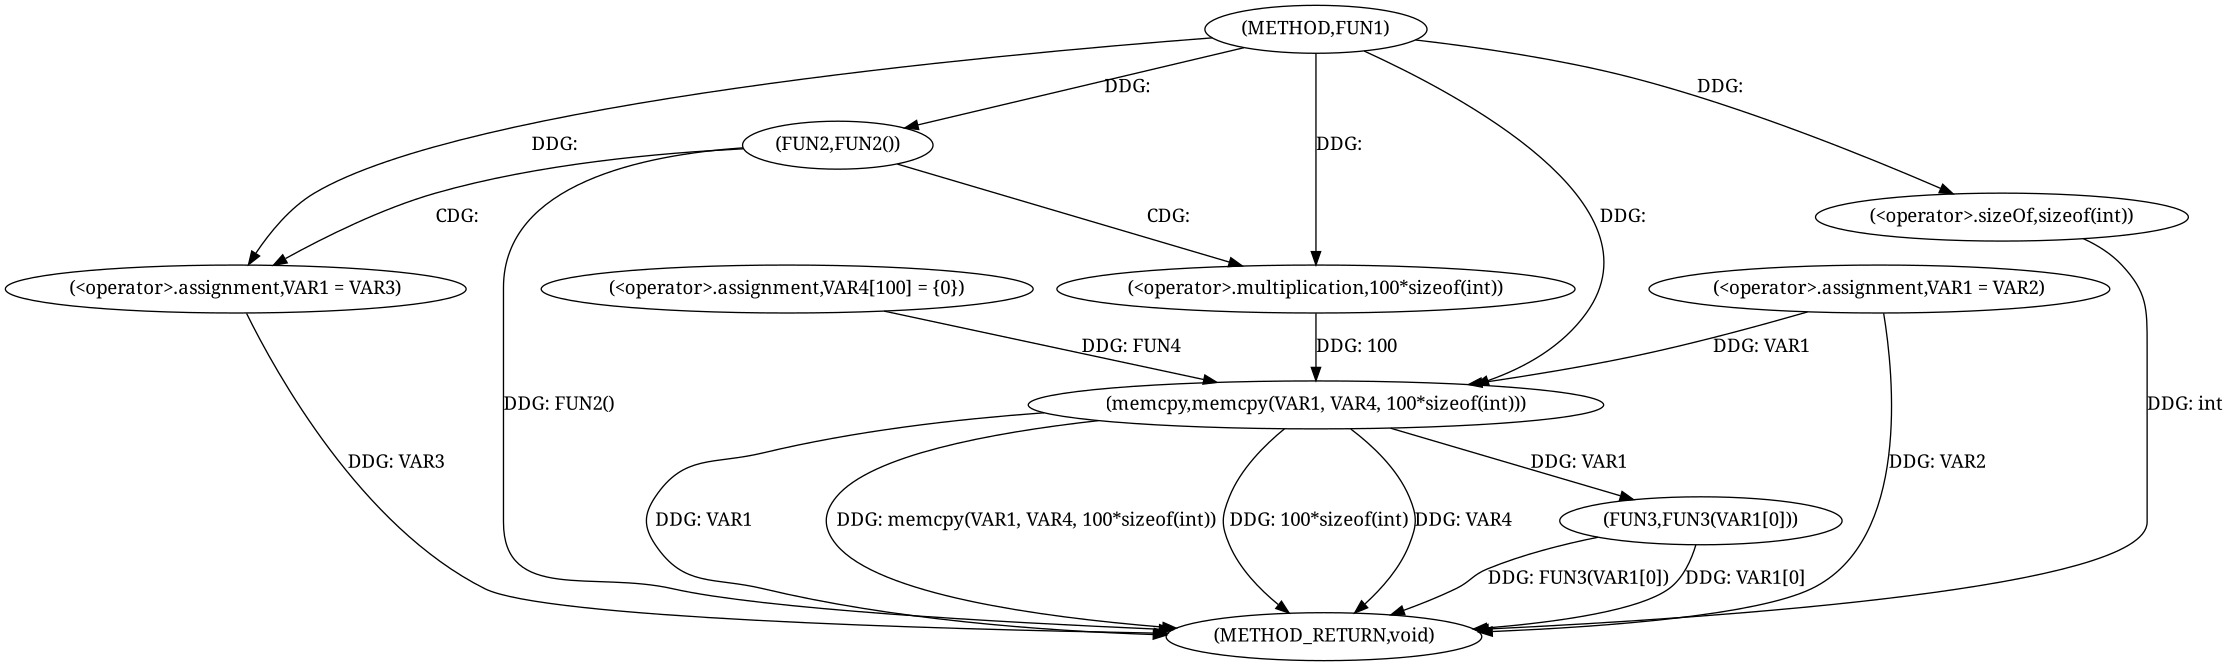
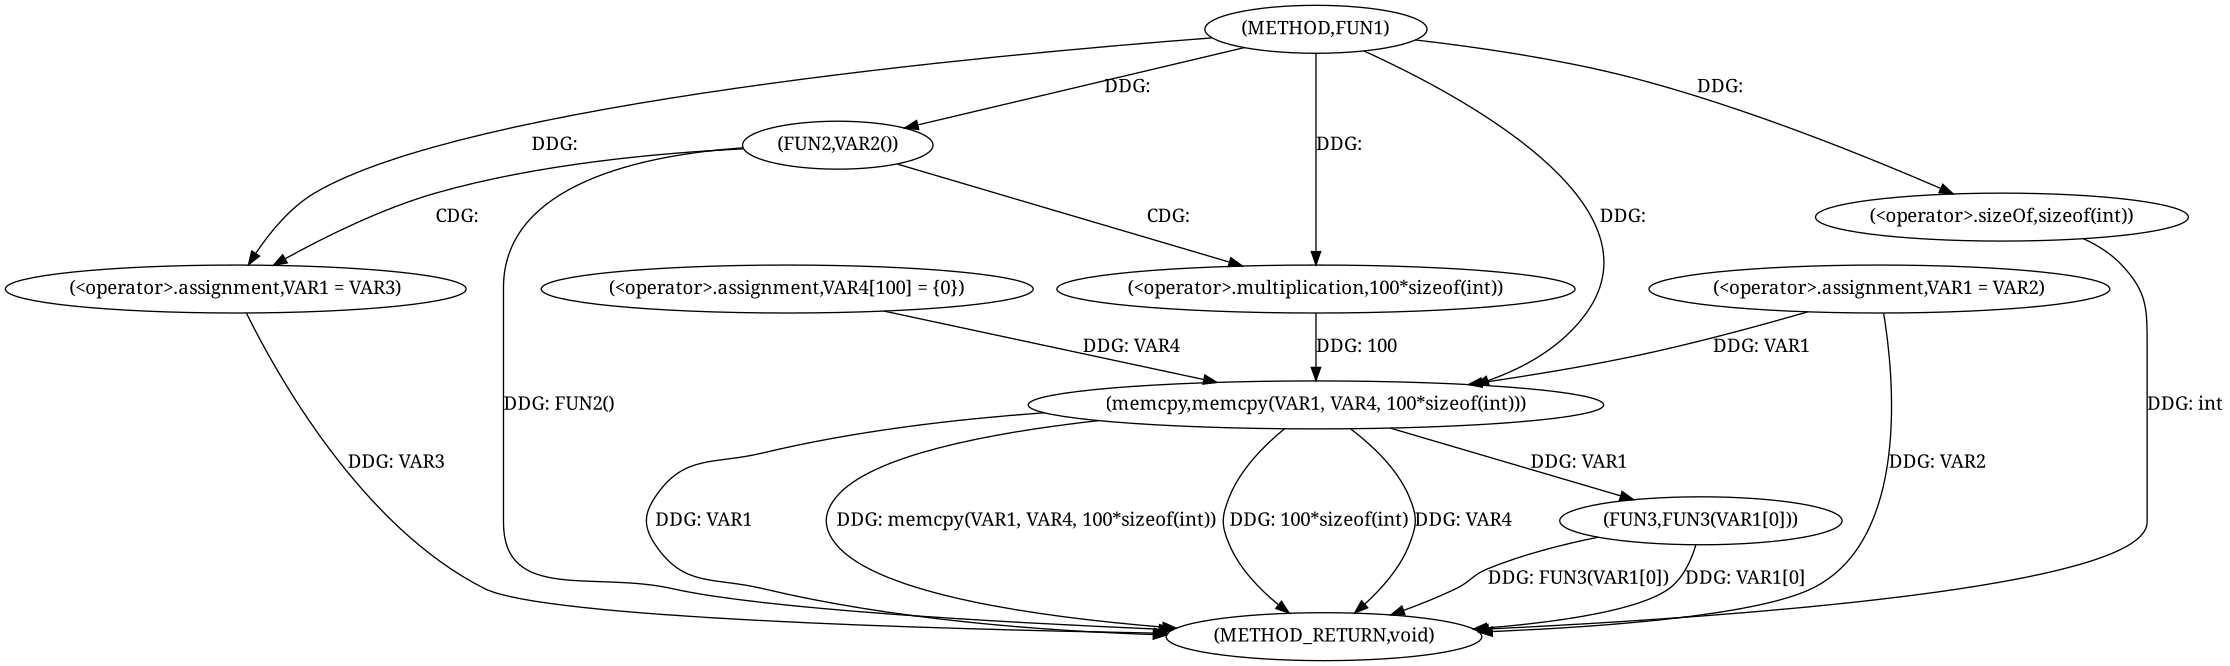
node "(FUN2,FUN2())": label "(FUN2,FUN2())" -> "(FUN2,VAR2())"
edge "(<operator>.assignment,VAR4[100] = {0})" -> "(memcpy,memcpy(VAR1, VAR4, 100*sizeof(int)))": label "DDG: FUN4" -> "DDG: VAR4"
